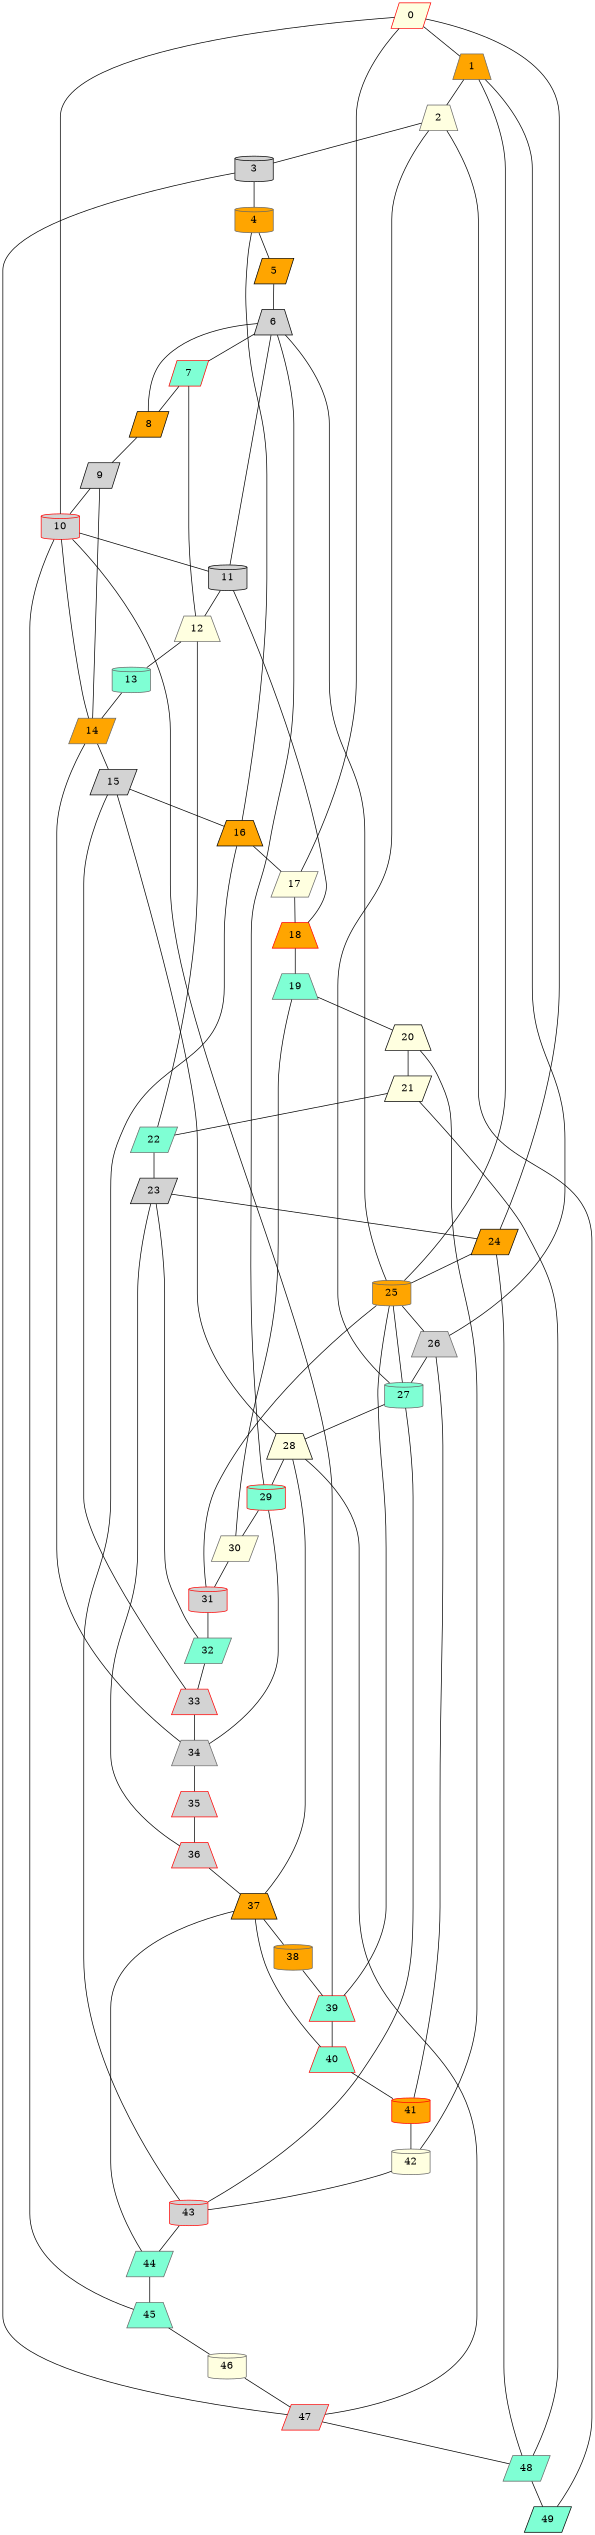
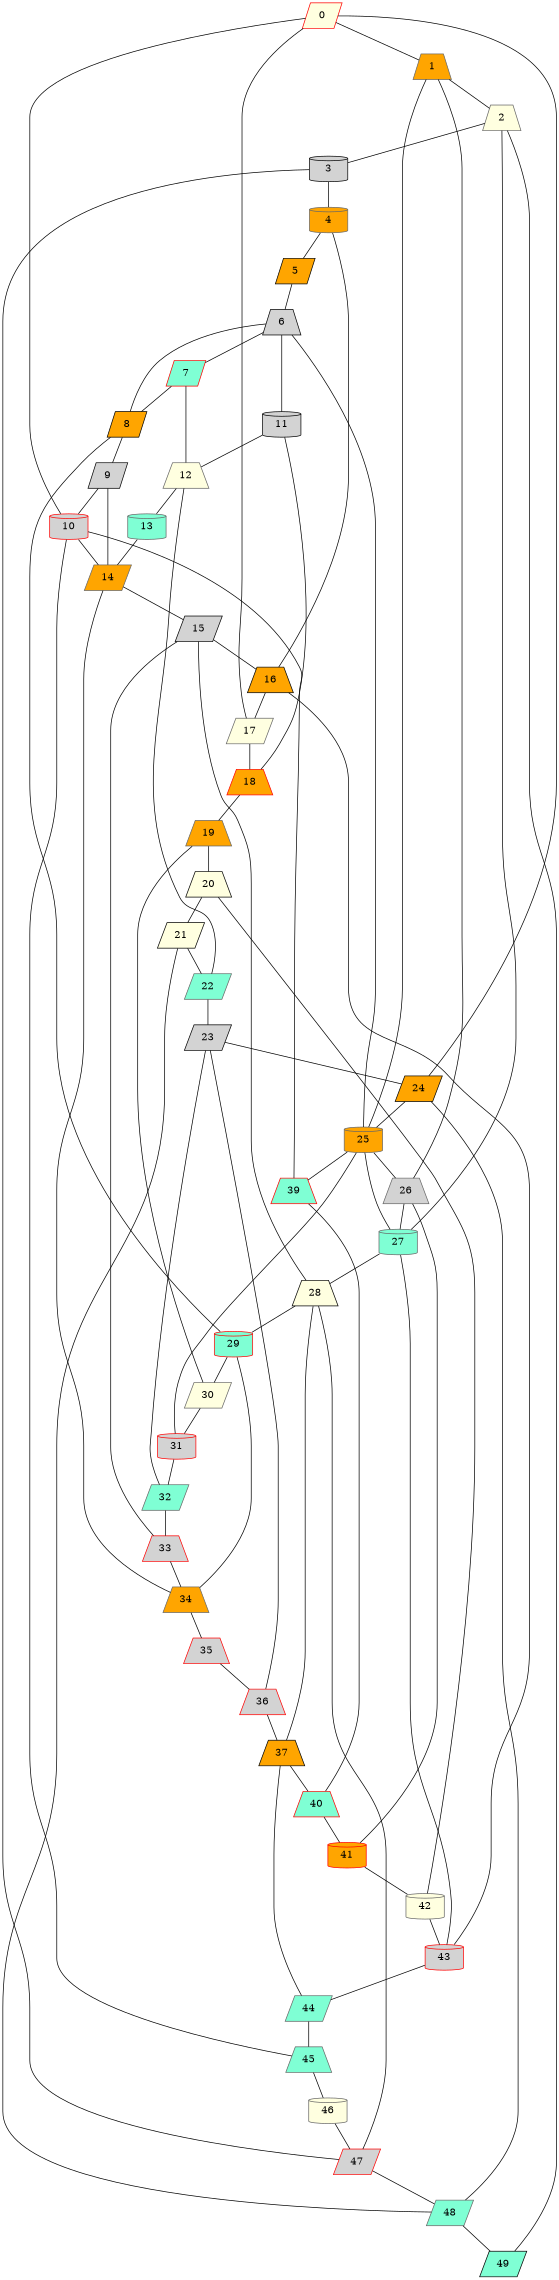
edge "10" -- "11": removed
edge "6" -- "29": now "8" -- "29"
node "19": fillcolor aquamarine -> orange
node "34": fillcolor lightgrey -> orange
node "38": removed
